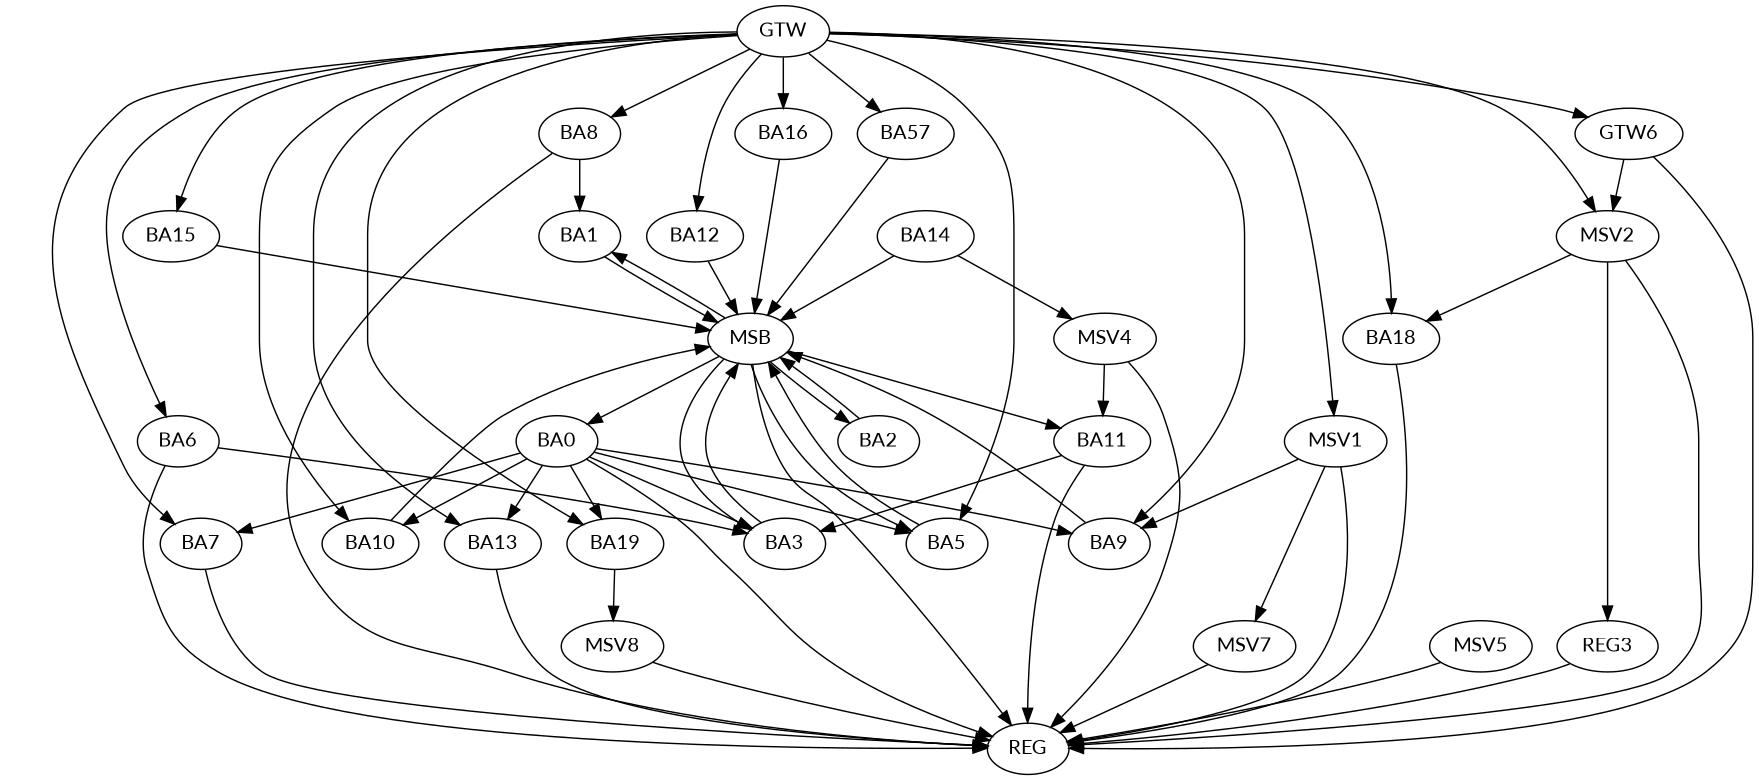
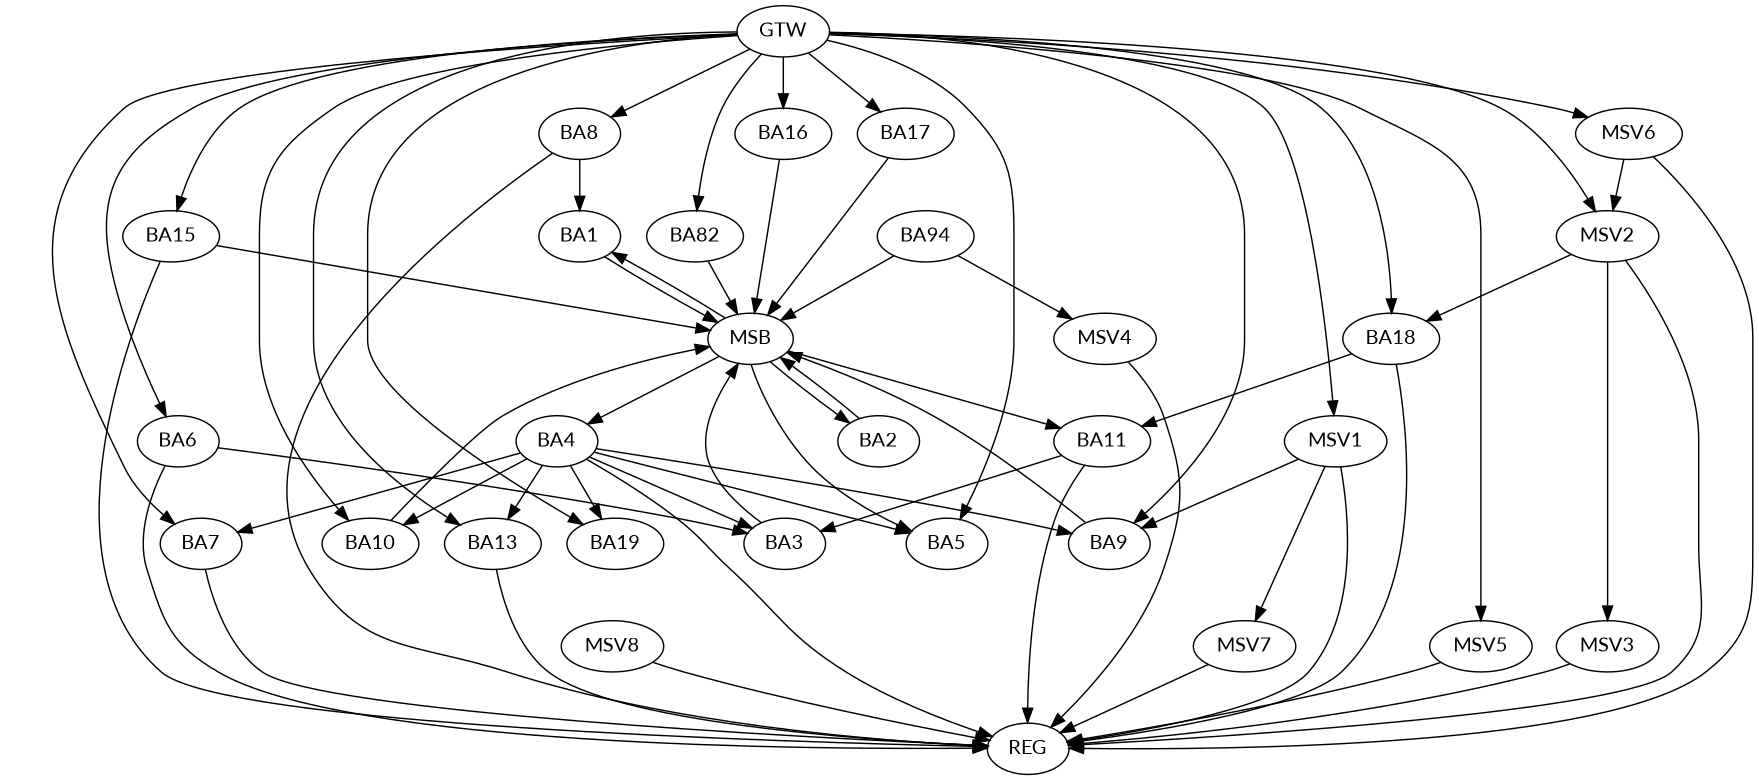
edge "GTW" -> "MSV5": added
node "BA57": label "BA57" -> "BA17"
node "GTW6": label "GTW6" -> "MSV6"
node "BA12": label "BA12" -> "BA82"
node "BA14": label "BA14" -> "BA94"
edge "MSV4" -> "BA11": now "BA18" -> "BA11"
node "BA0": label "BA0" -> "BA4"
edge "MSB" -> "BA3": removed
edge "BA5" -> "MSB": removed
edge "MSB" -> "REG": now "BA15" -> "REG"
edge "BA19" -> "MSV8": removed
node "REG3": label "REG3" -> "MSV3"
